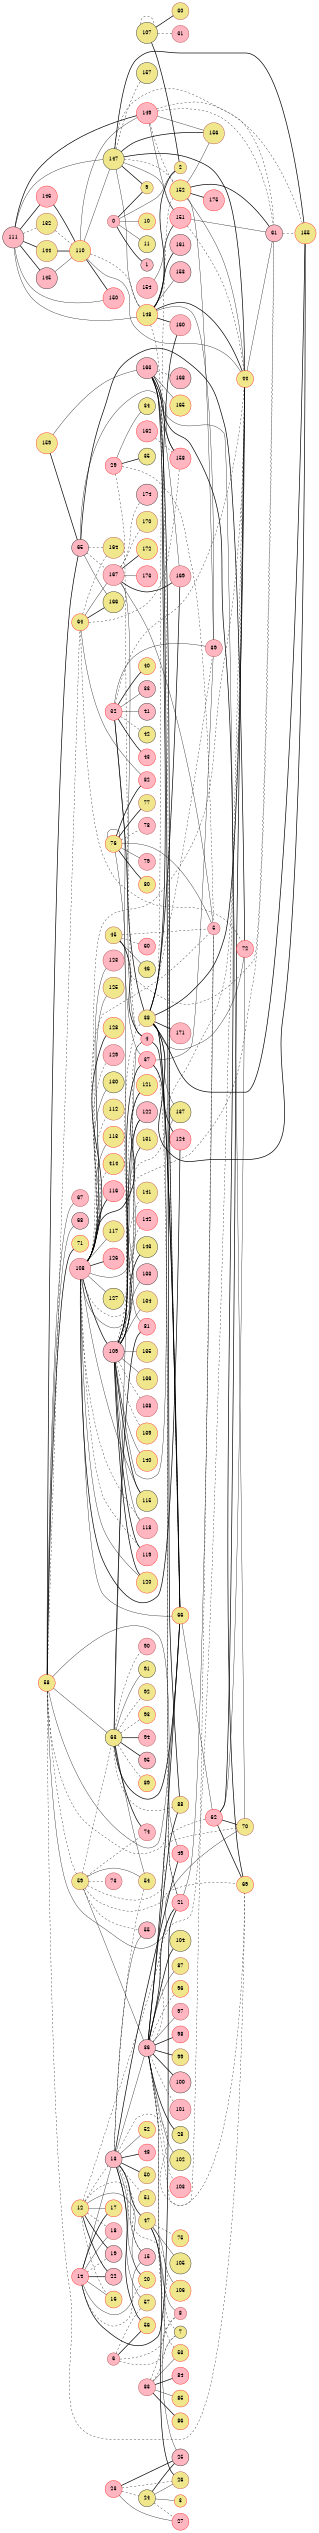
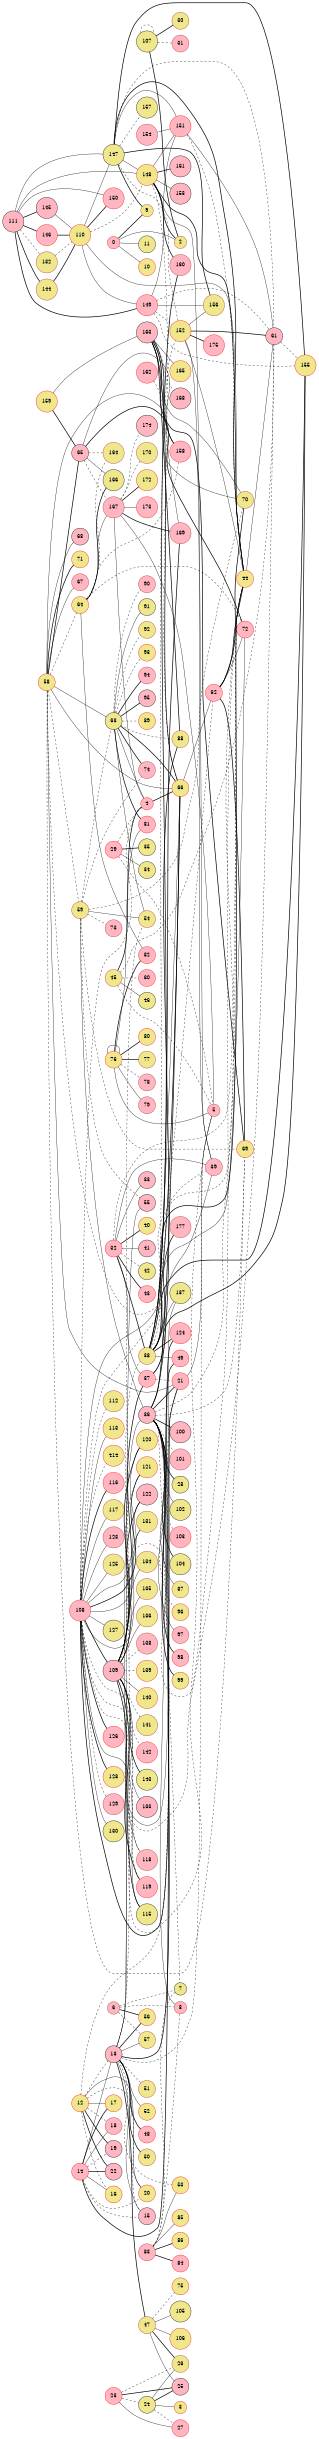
node "1": removed
node "171": label "171" -> "177"
edge "15" -- "14": style solid -> dashed
